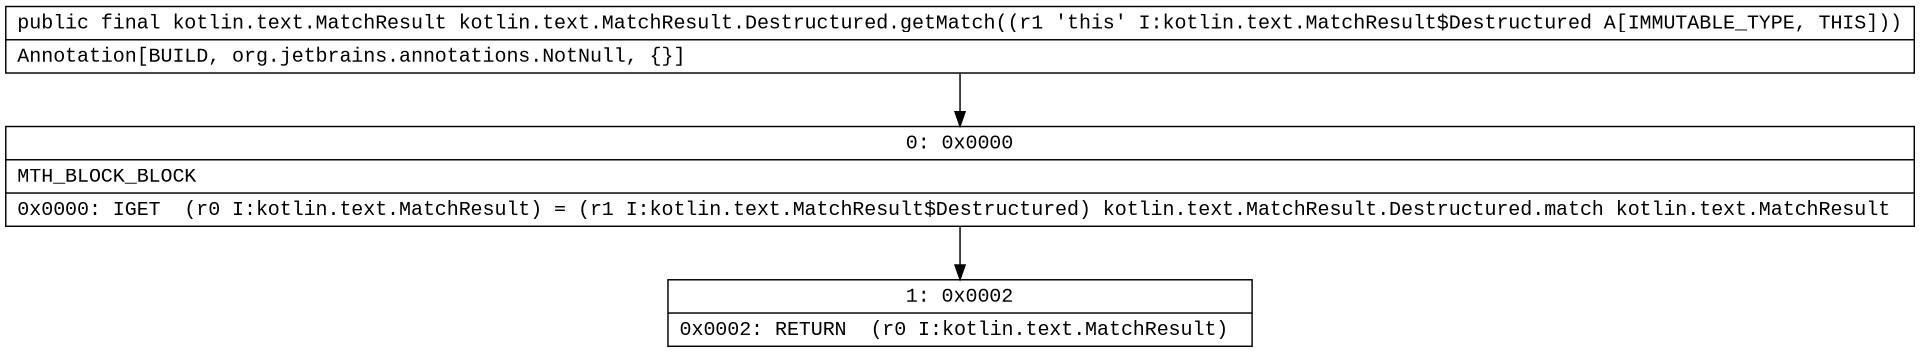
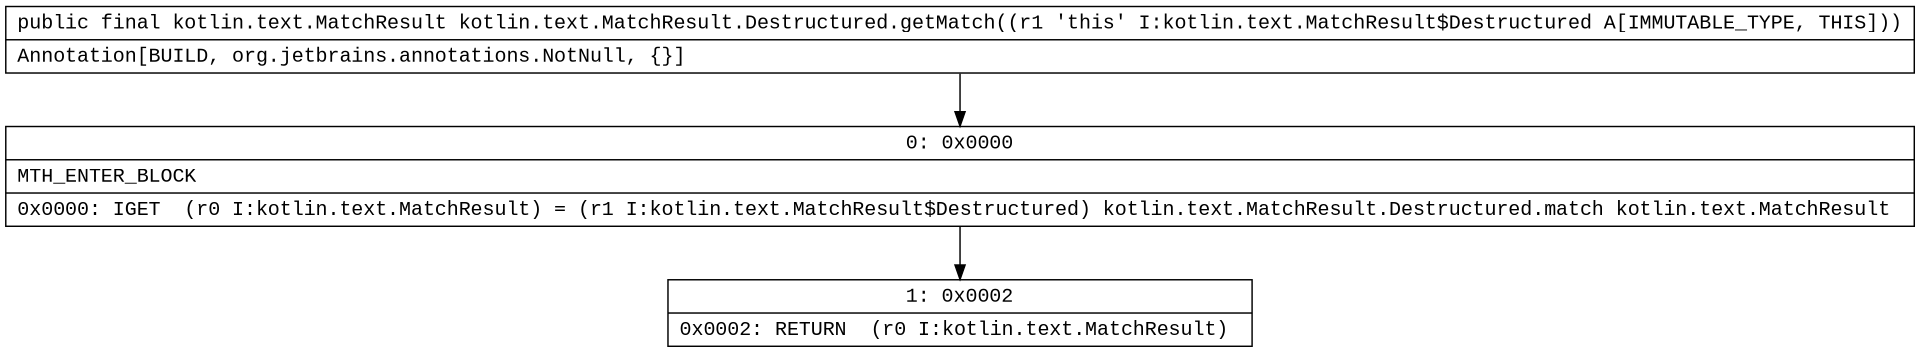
node "0: 0x0000": text "MTH_BLOCK_BLOCK" -> "MTH_ENTER_BLOCK"
